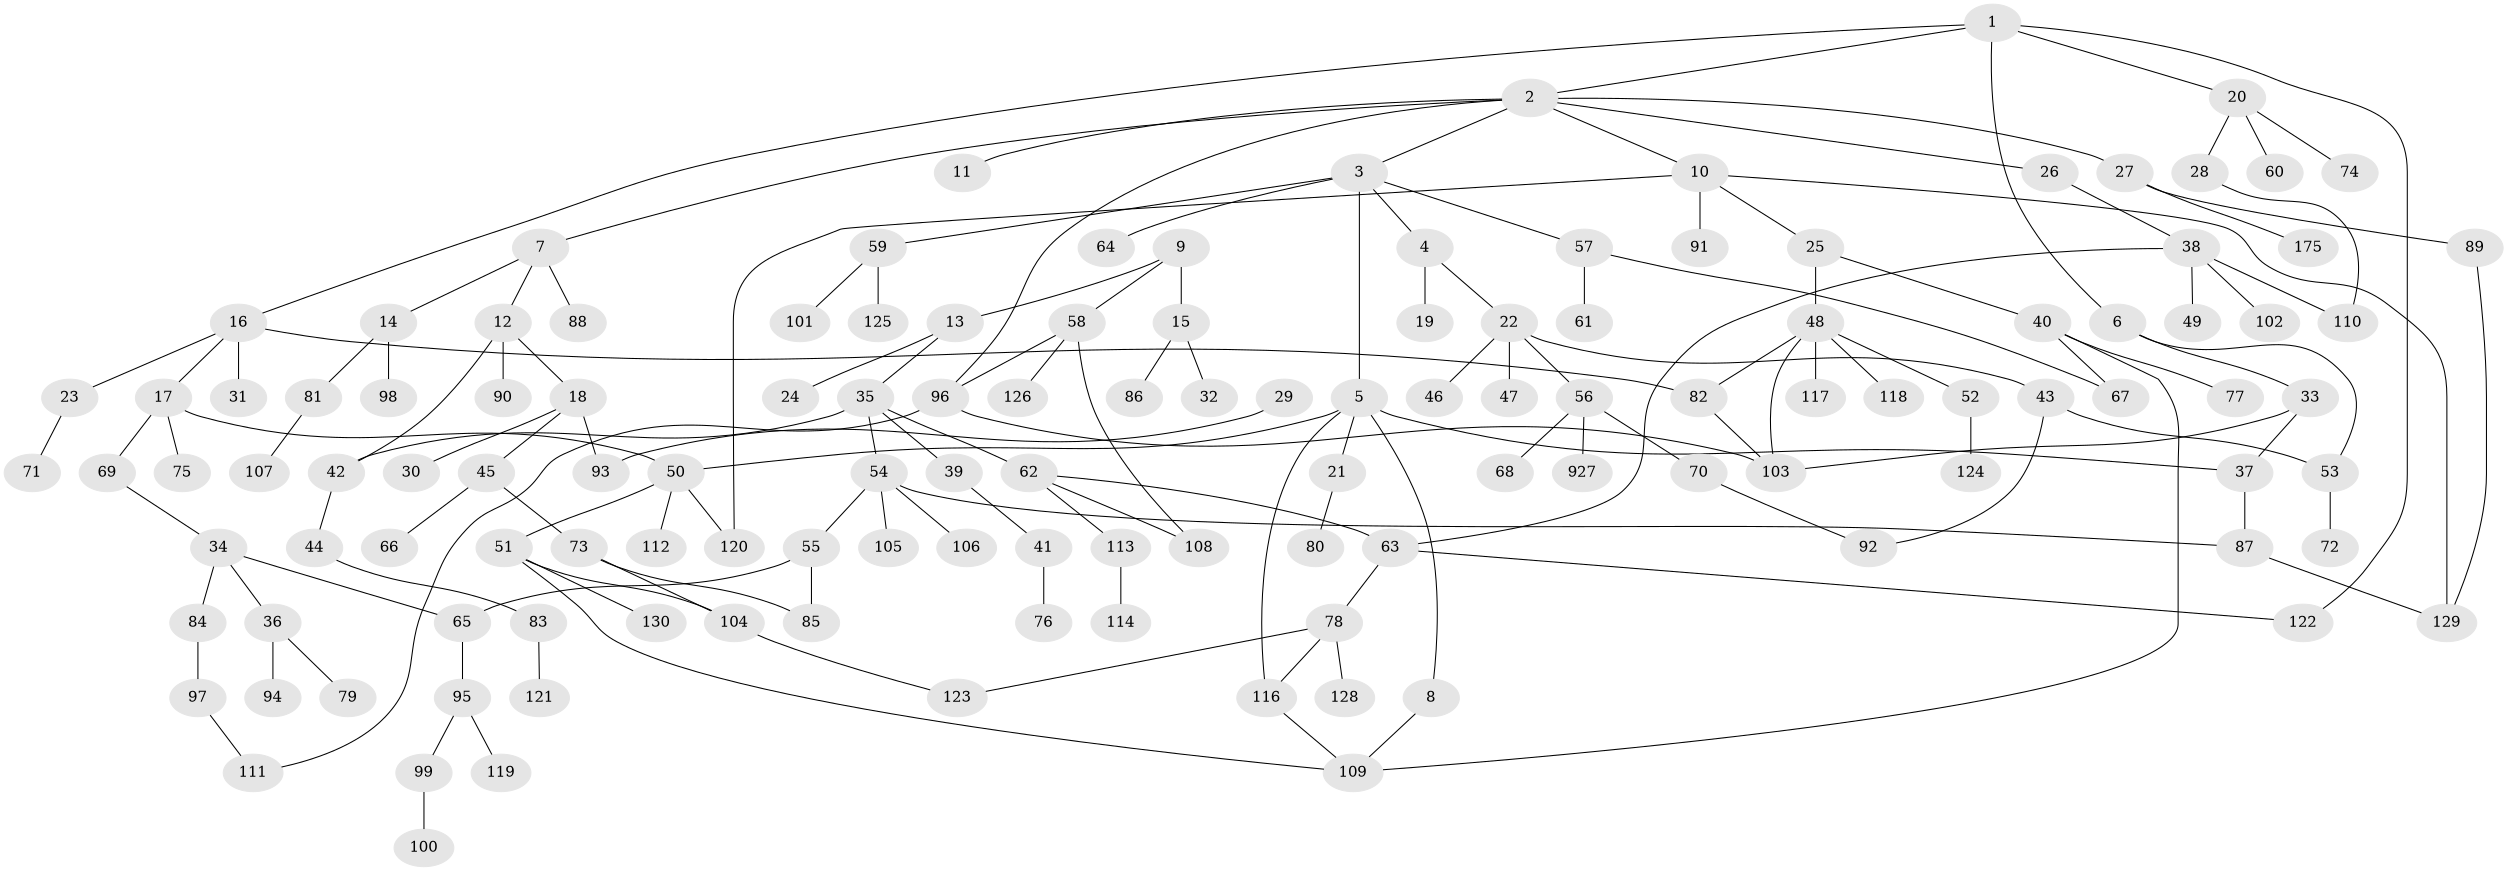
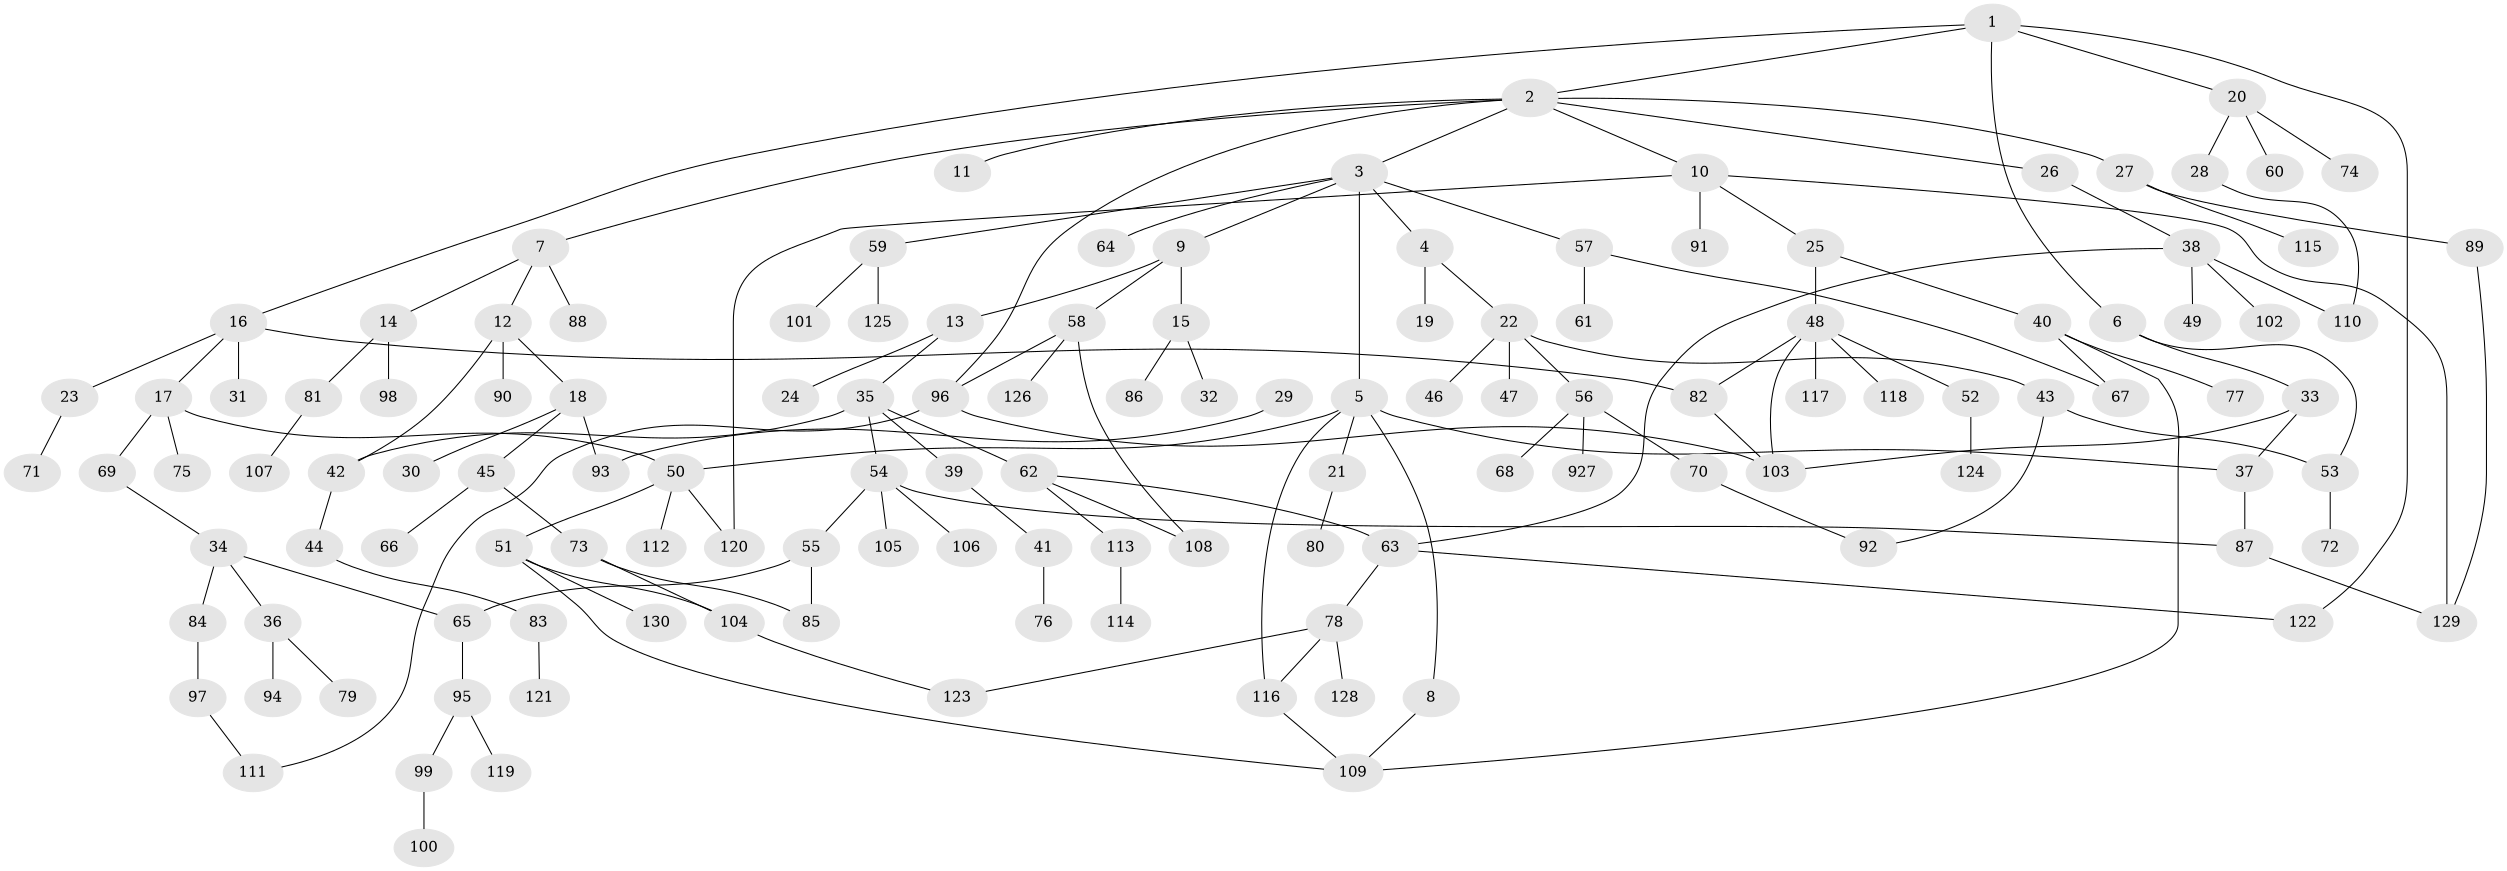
edge "3" -- "9": added
node "175": label "175" -> "115"
